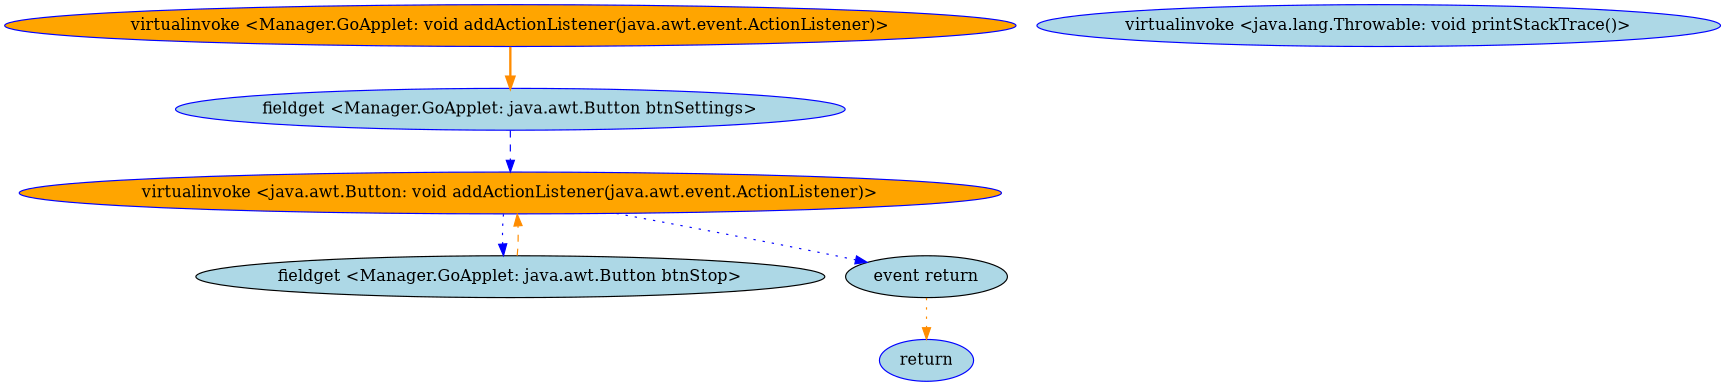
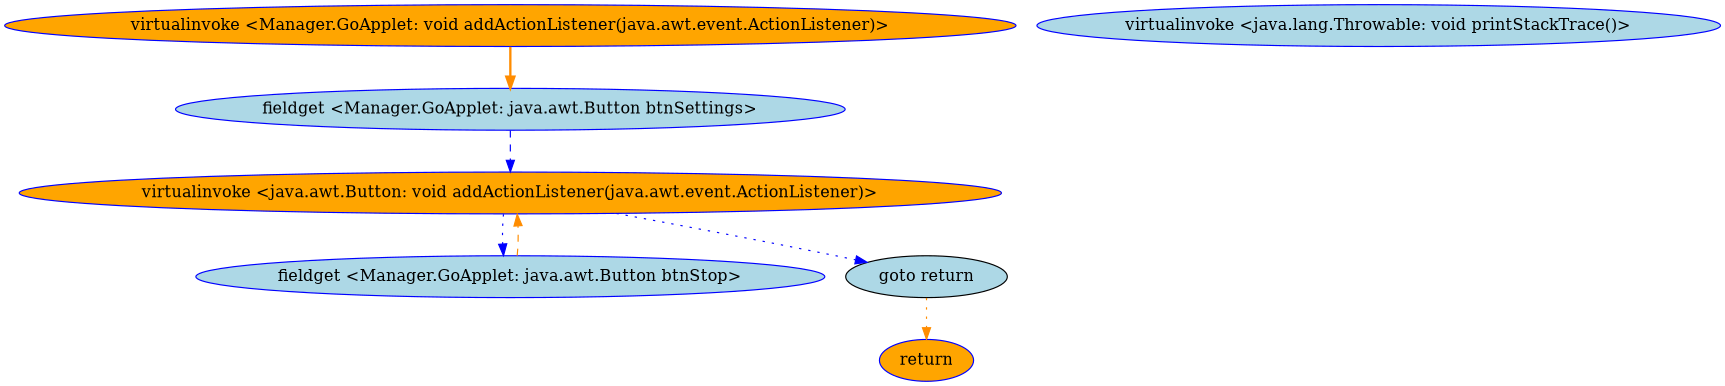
node "fieldget <Manager.GoApplet: java.awt.Button btnStop>": color black -> blue
node "event return": label "event return" -> "goto return"
node "return": fillcolor lightblue -> orange
